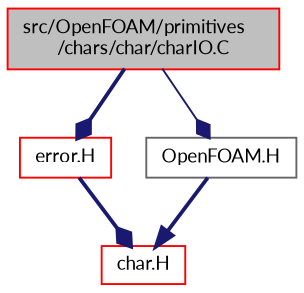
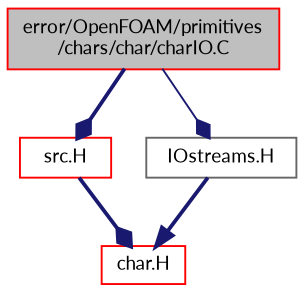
node "src/OpenFOAM/primitives /chars/char/charIO.C": label "src/OpenFOAM/primitives /chars/char/charIO.C" -> "error/OpenFOAM/primitives /chars/char/charIO.C"
node "error.H": label "error.H" -> "src.H"
node "OpenFOAM.H": label "OpenFOAM.H" -> "IOstreams.H"
